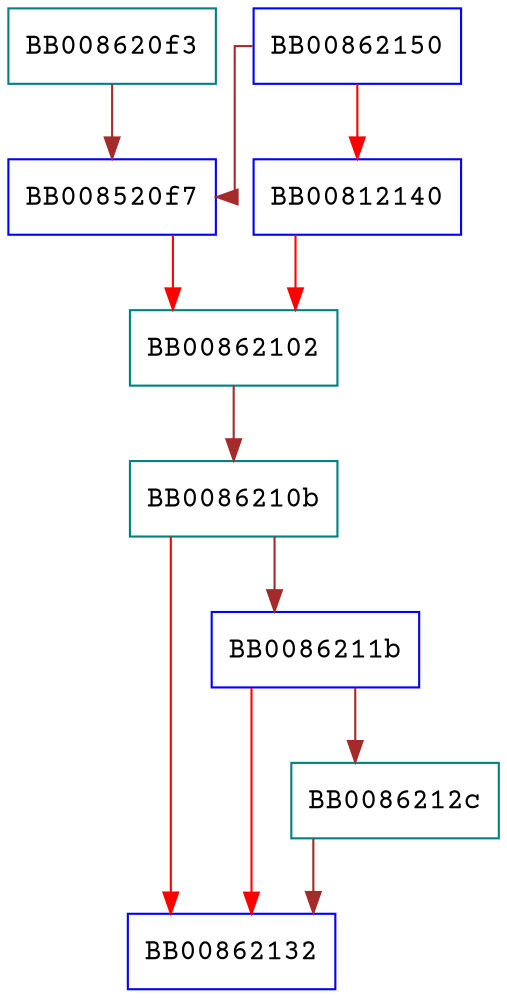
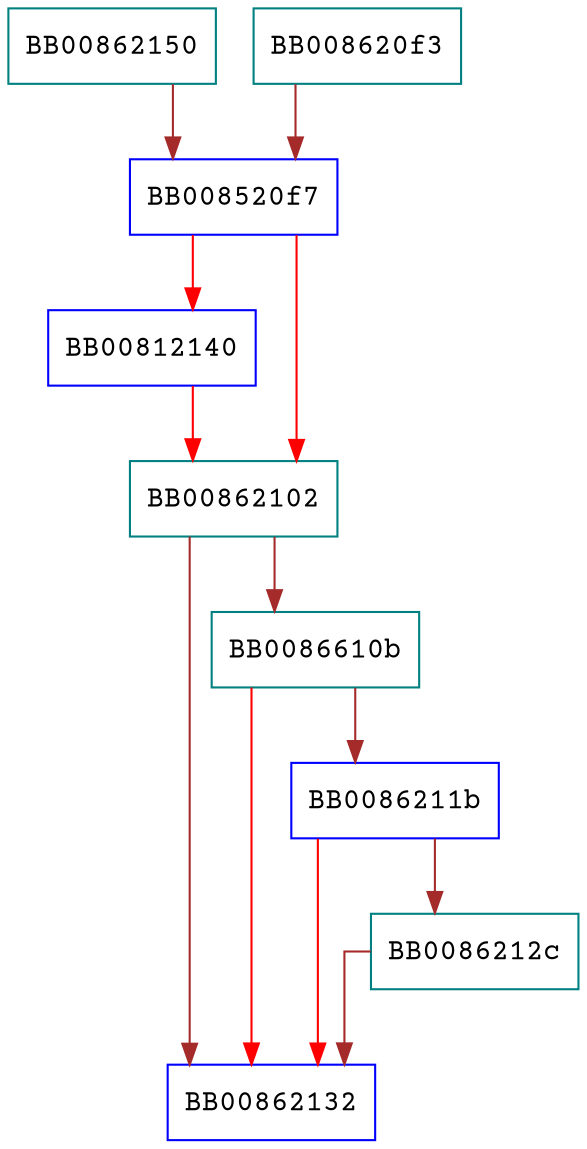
node "BB00862150": color blue -> teal
edge "BB00862150" -> "BB00812140": now "BB008520f7" -> "BB00812140"
node "BB0086210b": label "BB0086210b" -> "BB0086610b"
edge "BB00862102" -> "BB00862132": added
